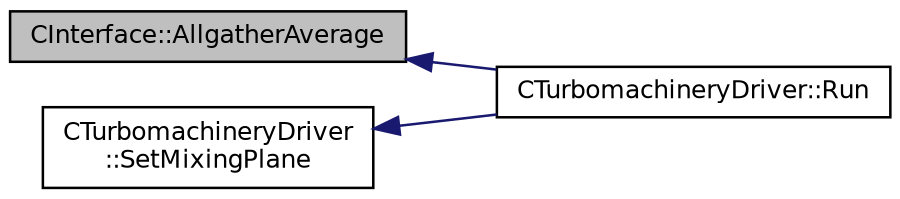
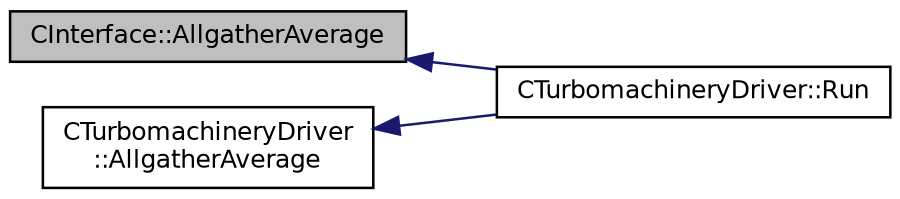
node "CTurbomachineryDriver ::SetMixingPlane": label "CTurbomachineryDriver ::SetMixingPlane" -> "CTurbomachineryDriver ::AllgatherAverage"
